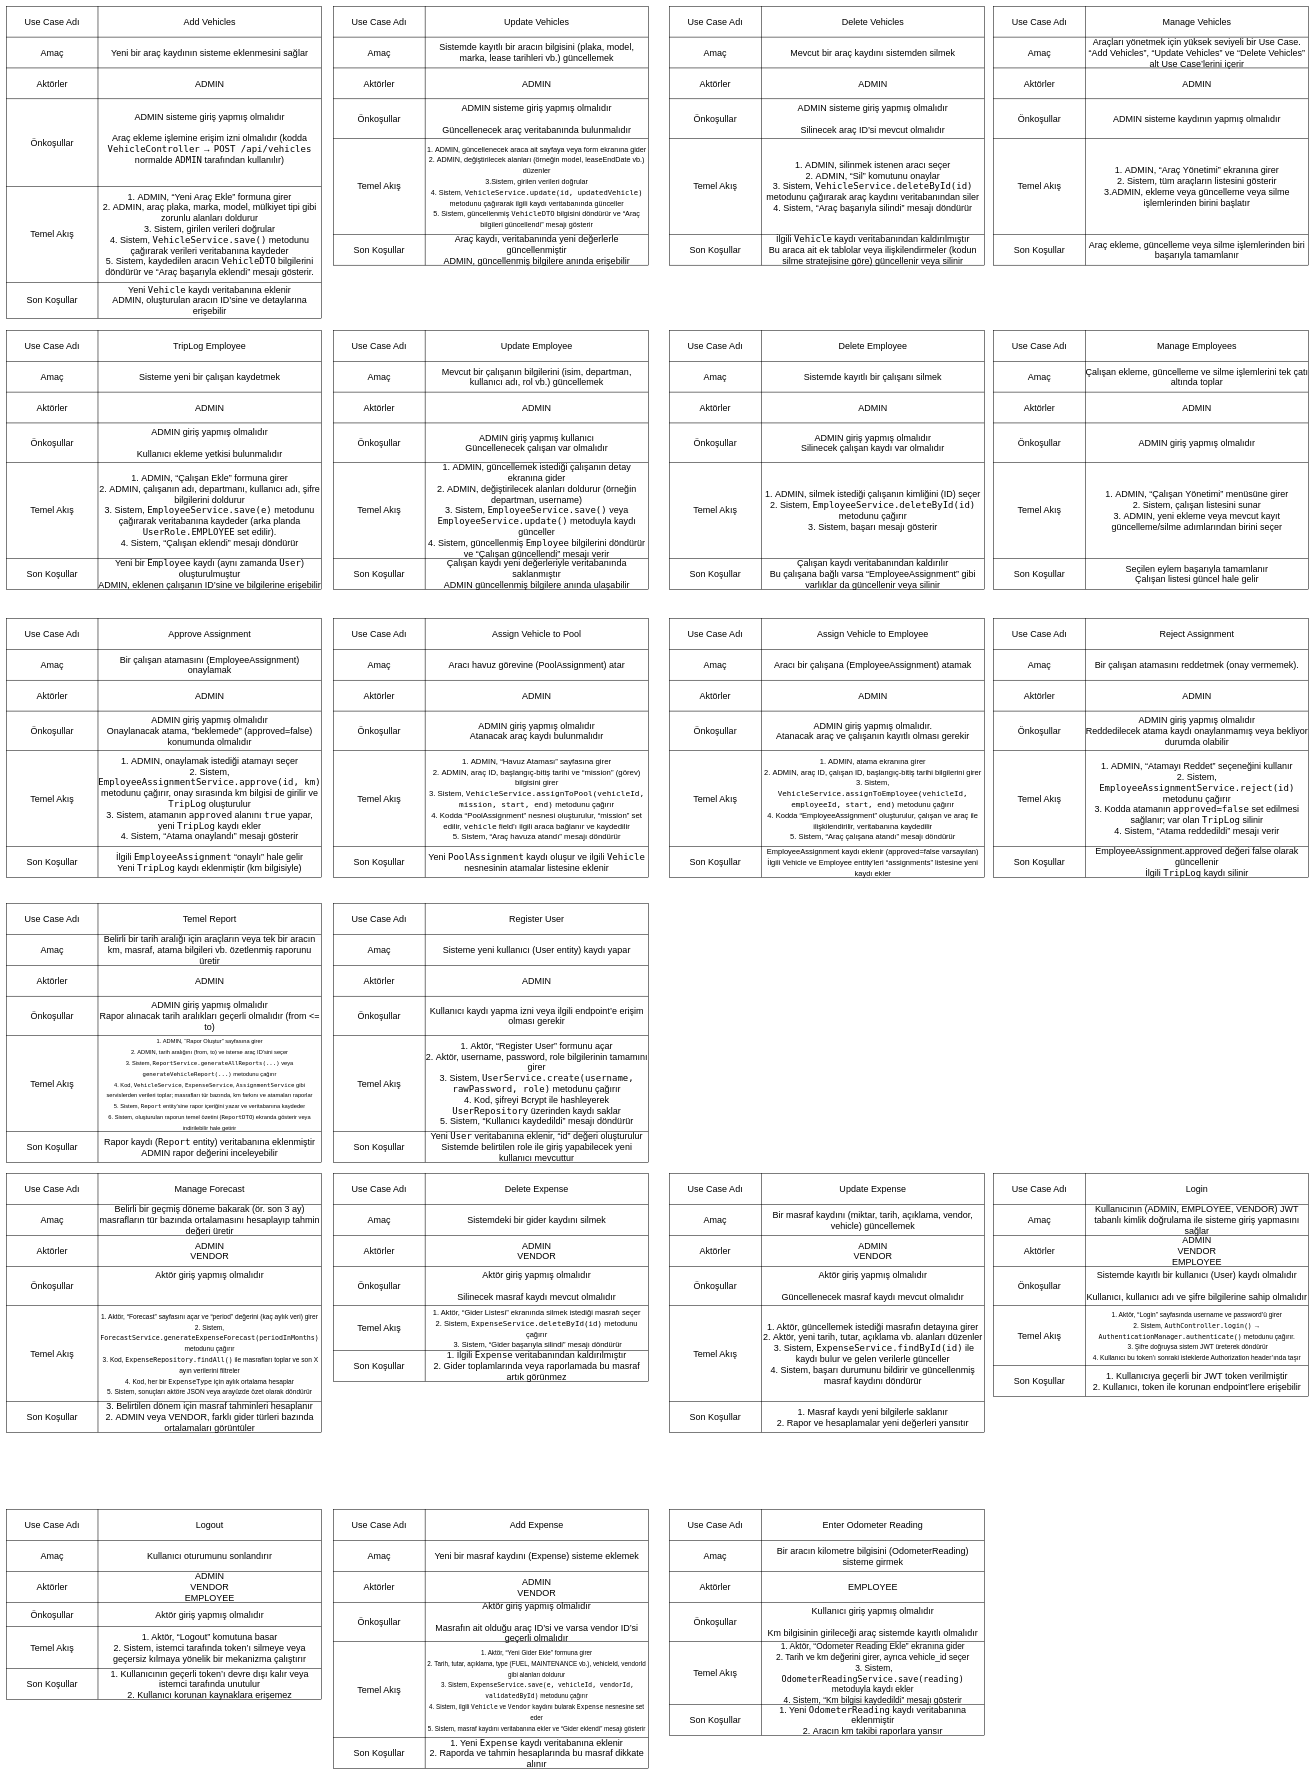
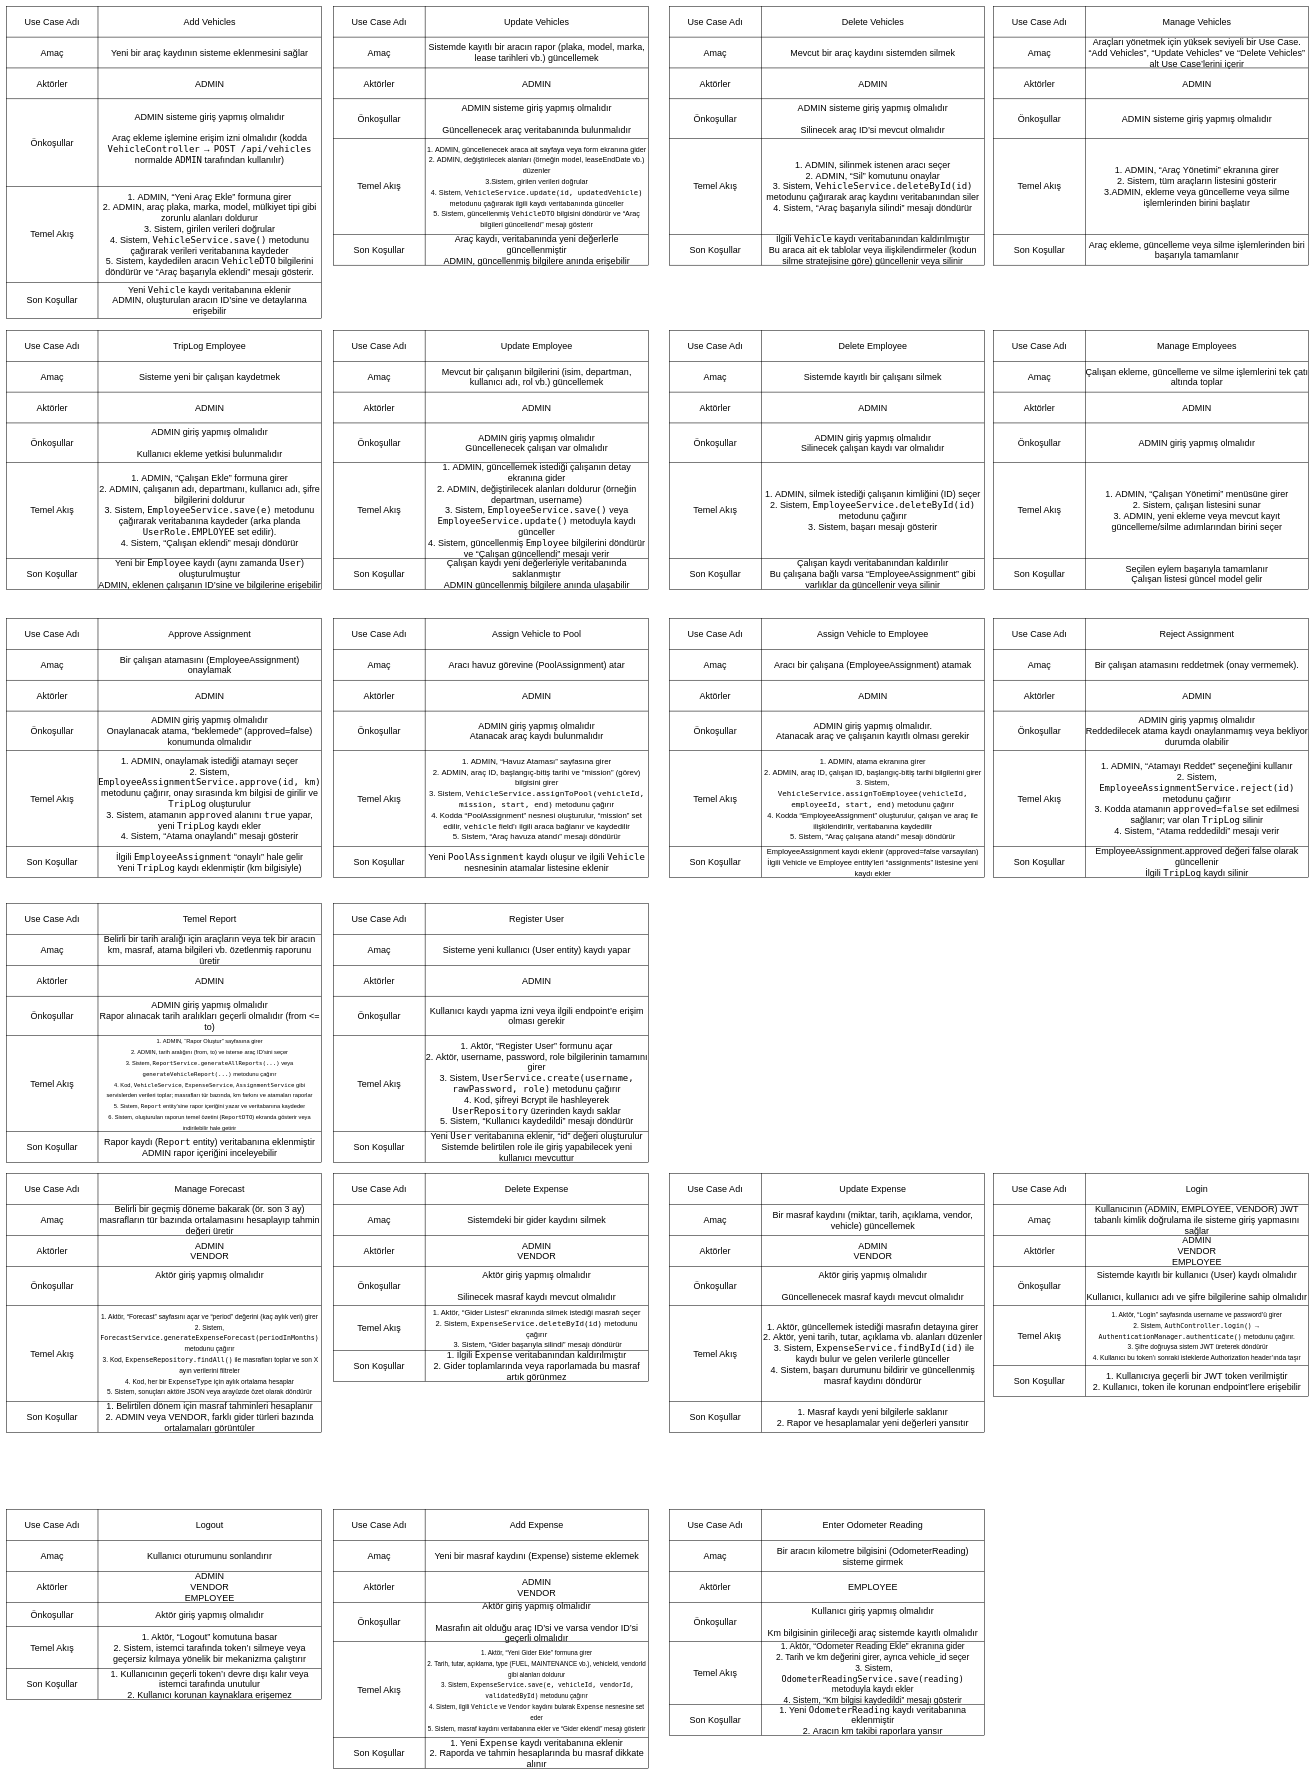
node "Sistemde kayıtlı bir aracın bilgisini (plaka, model, marka, lease tarihleri vb.) güncellemek": label "Sistemde kayıtlı bir aracın bilgisini (plaka, model, marka, lease tarihleri vb.) güncellemek" -> "Sistemde kayıtlı bir aracın rapor (plaka, model, marka, lease tarihleri vb.) güncellemek"
node "ADMIN sisteme kaydının yapmış olmalıdır": label "ADMIN sisteme kaydının yapmış olmalıdır" -> "ADMIN sisteme giriş yapmış olmalıdır"
node "ADMIN giriş yapmış kullanıcı Güncellenecek çalışan var olmalıdır": label "ADMIN giriş yapmış kullanıcı Güncellenecek çalışan var olmalıdır" -> "ADMIN giriş yapmış olmalıdır Güncellenecek çalışan var olmalıdır"
node "Seçilen eylem başarıyla tamamlanır Çalışan listesi güncel hale gelir": label "Seçilen eylem başarıyla tamamlanır Çalışan listesi güncel hale gelir" -> "Seçilen eylem başarıyla tamamlanır Çalışan listesi güncel model gelir"
node "Rapor kaydı (Report entity) veritabanına eklenmiştir ADMIN rapor değerini inceleyebilir": label "Rapor kaydı (Report entity) veritabanına eklenmiştir ADMIN rapor değerini inceleyebilir" -> "Rapor kaydı (Report entity) veritabanına eklenmiştir ADMIN rapor içeriğini inceleyebilir"
node "3. Belirtilen dönem için masraf tahminleri hesaplanır 2. ADMIN veya VENDOR, farklı gider türleri bazında ortalamaları görüntüler": label "3. Belirtilen dönem için masraf tahminleri hesaplanır 2. ADMIN veya VENDOR, farklı gider türleri bazında ortalamaları görüntüler" -> "1. Belirtilen dönem için masraf tahminleri hesaplanır 2. ADMIN veya VENDOR, farklı gider türleri bazında ortalamaları görüntüler"
